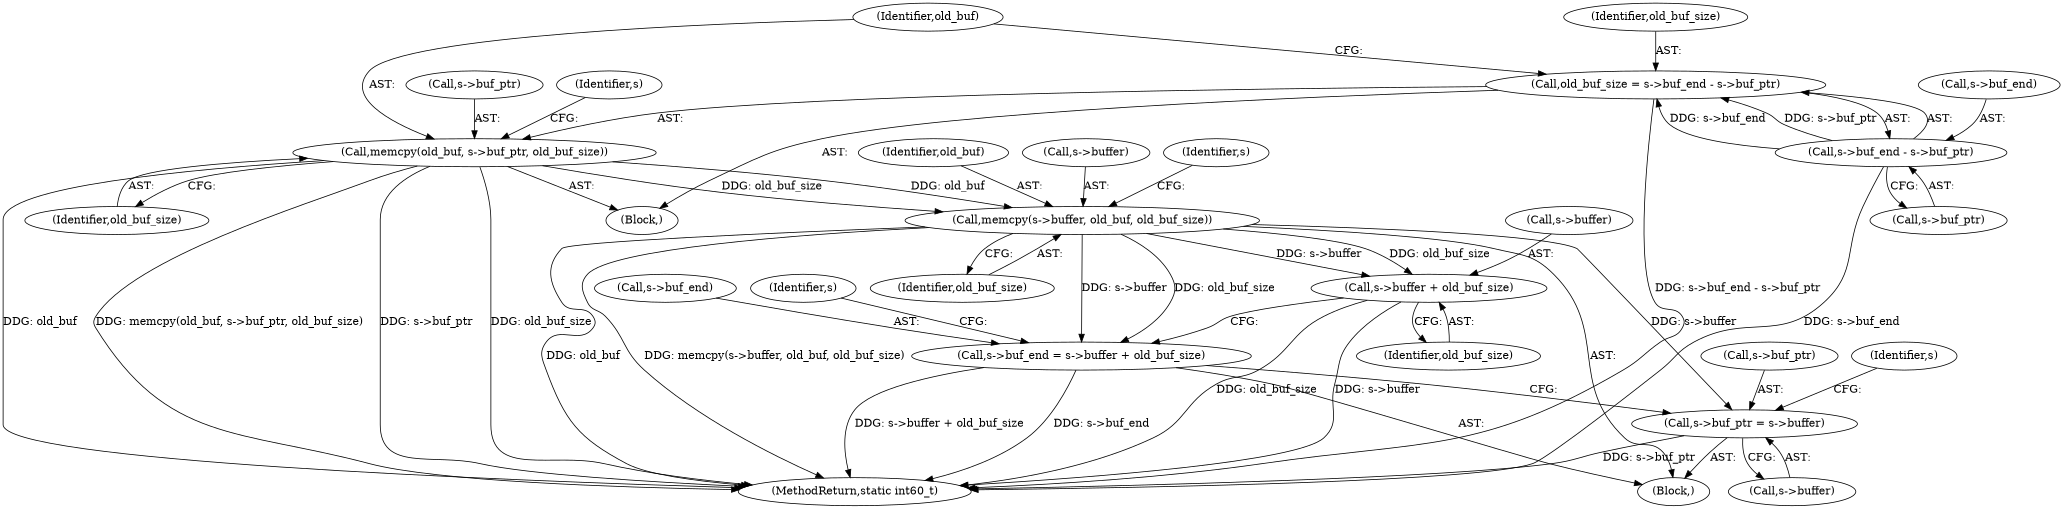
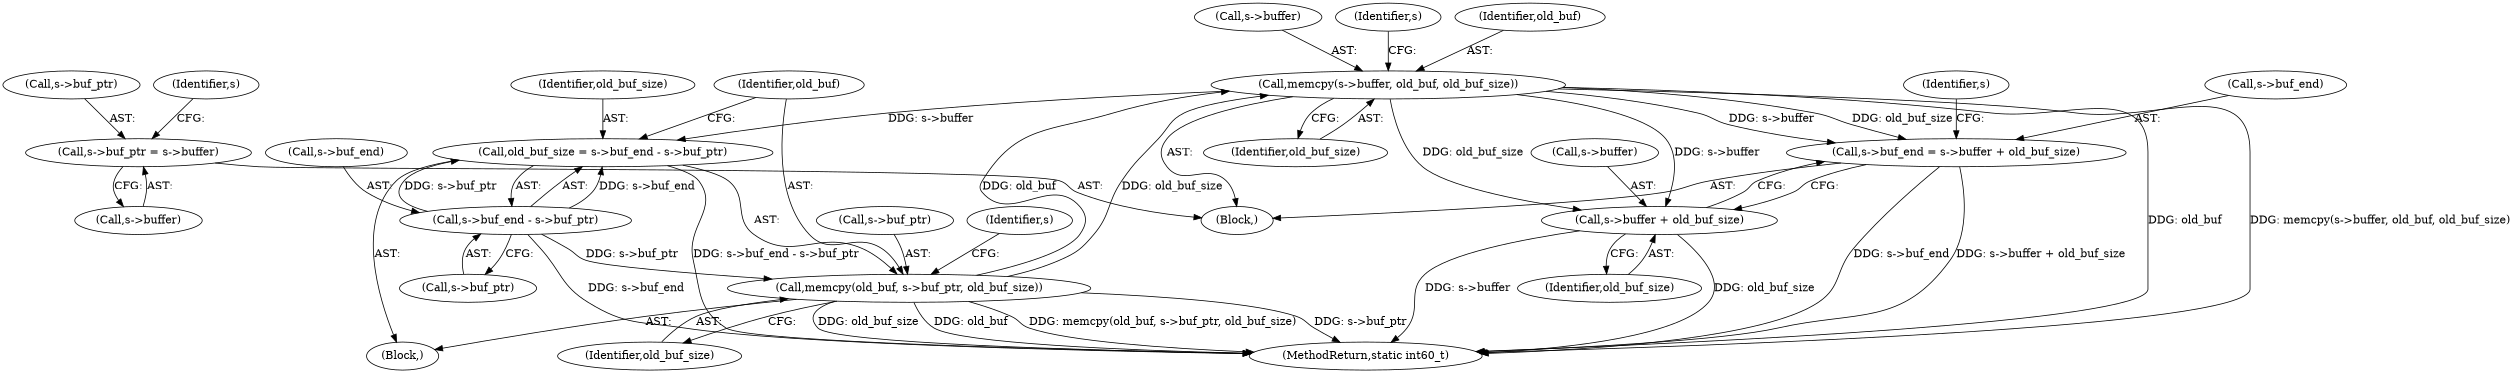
edge "(Call,memcpy(s->buffer, old_buf, old_buf_size))" -> "(Call,s->buf_ptr = s->buffer)": now "(Call,memcpy(s->buffer, old_buf, old_buf_size))" -> "(Call,old_buf_size = s->buf_end - s->buf_ptr)"
edge "(Call,s->buf_end - s->buf_ptr)" -> "(Call,memcpy(old_buf, s->buf_ptr, old_buf_size))": added, label "DDG: s->buf_ptr"
edge "(Call,s->buf_end = s->buffer + old_buf_size)" -> "(Call,s->buf_ptr = s->buffer)": now "(Call,s->buf_end = s->buffer + old_buf_size)" -> "(Call,s->buffer + old_buf_size)"
edge "(Call,s->buf_ptr = s->buffer)" -> "(MethodReturn,static int60_t)": removed, label "DDG: s->buf_ptr"
